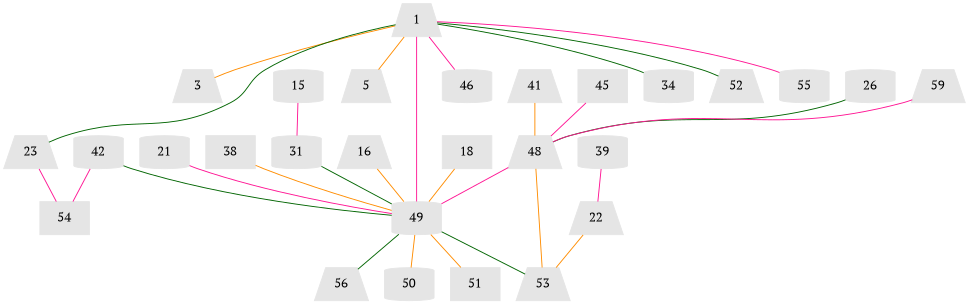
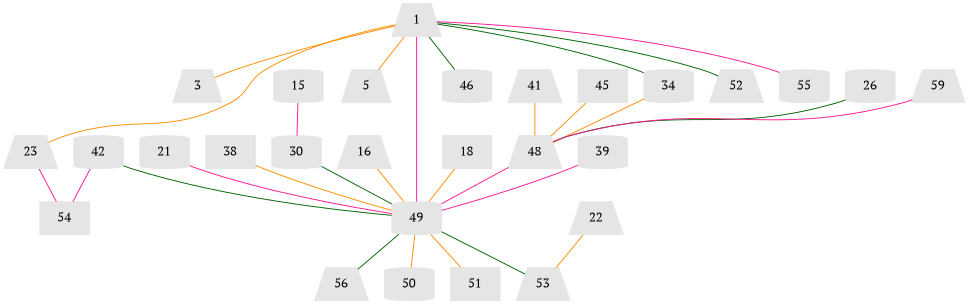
edge "1" -- "46": color deeppink -> darkgreen
edge "1" -- "23": color darkgreen -> darkorange
edge "45" -- "48": color deeppink -> darkorange
node "31": label "31" -> "30"
edge "39" -- "22": now "39" -- "49"
edge "48" -- "53": now "48" -- "34"
